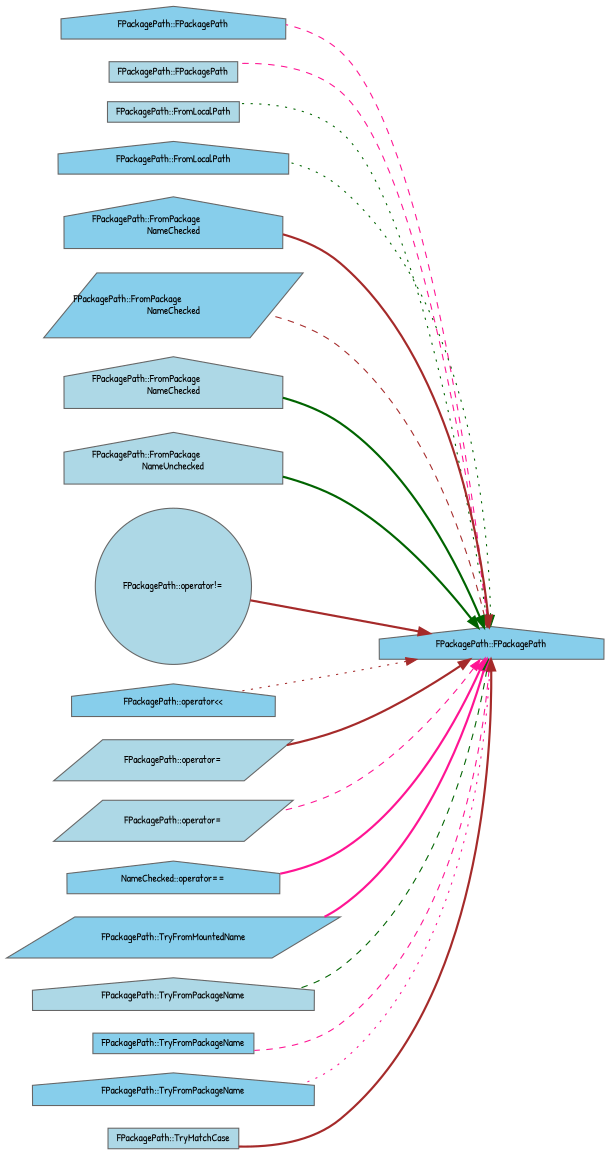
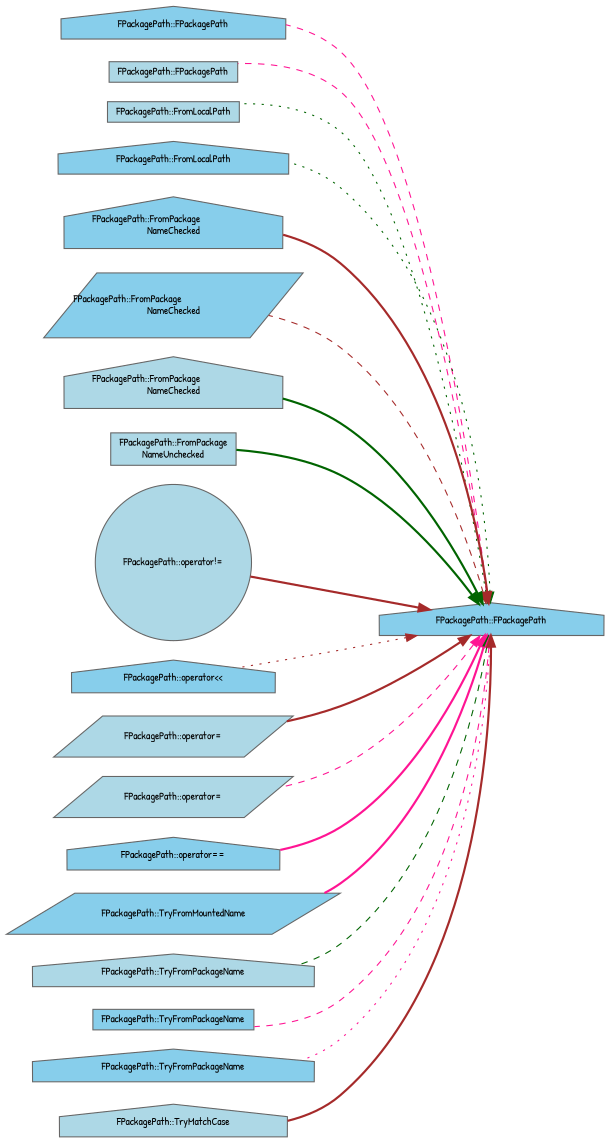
node "FPackagePath::FromPackage NameUnchecked": shape house -> box
node "NameChecked::operator==": label "NameChecked::operator==" -> "FPackagePath::operator=="
node "FPackagePath::TryMatchCase": shape box -> house
